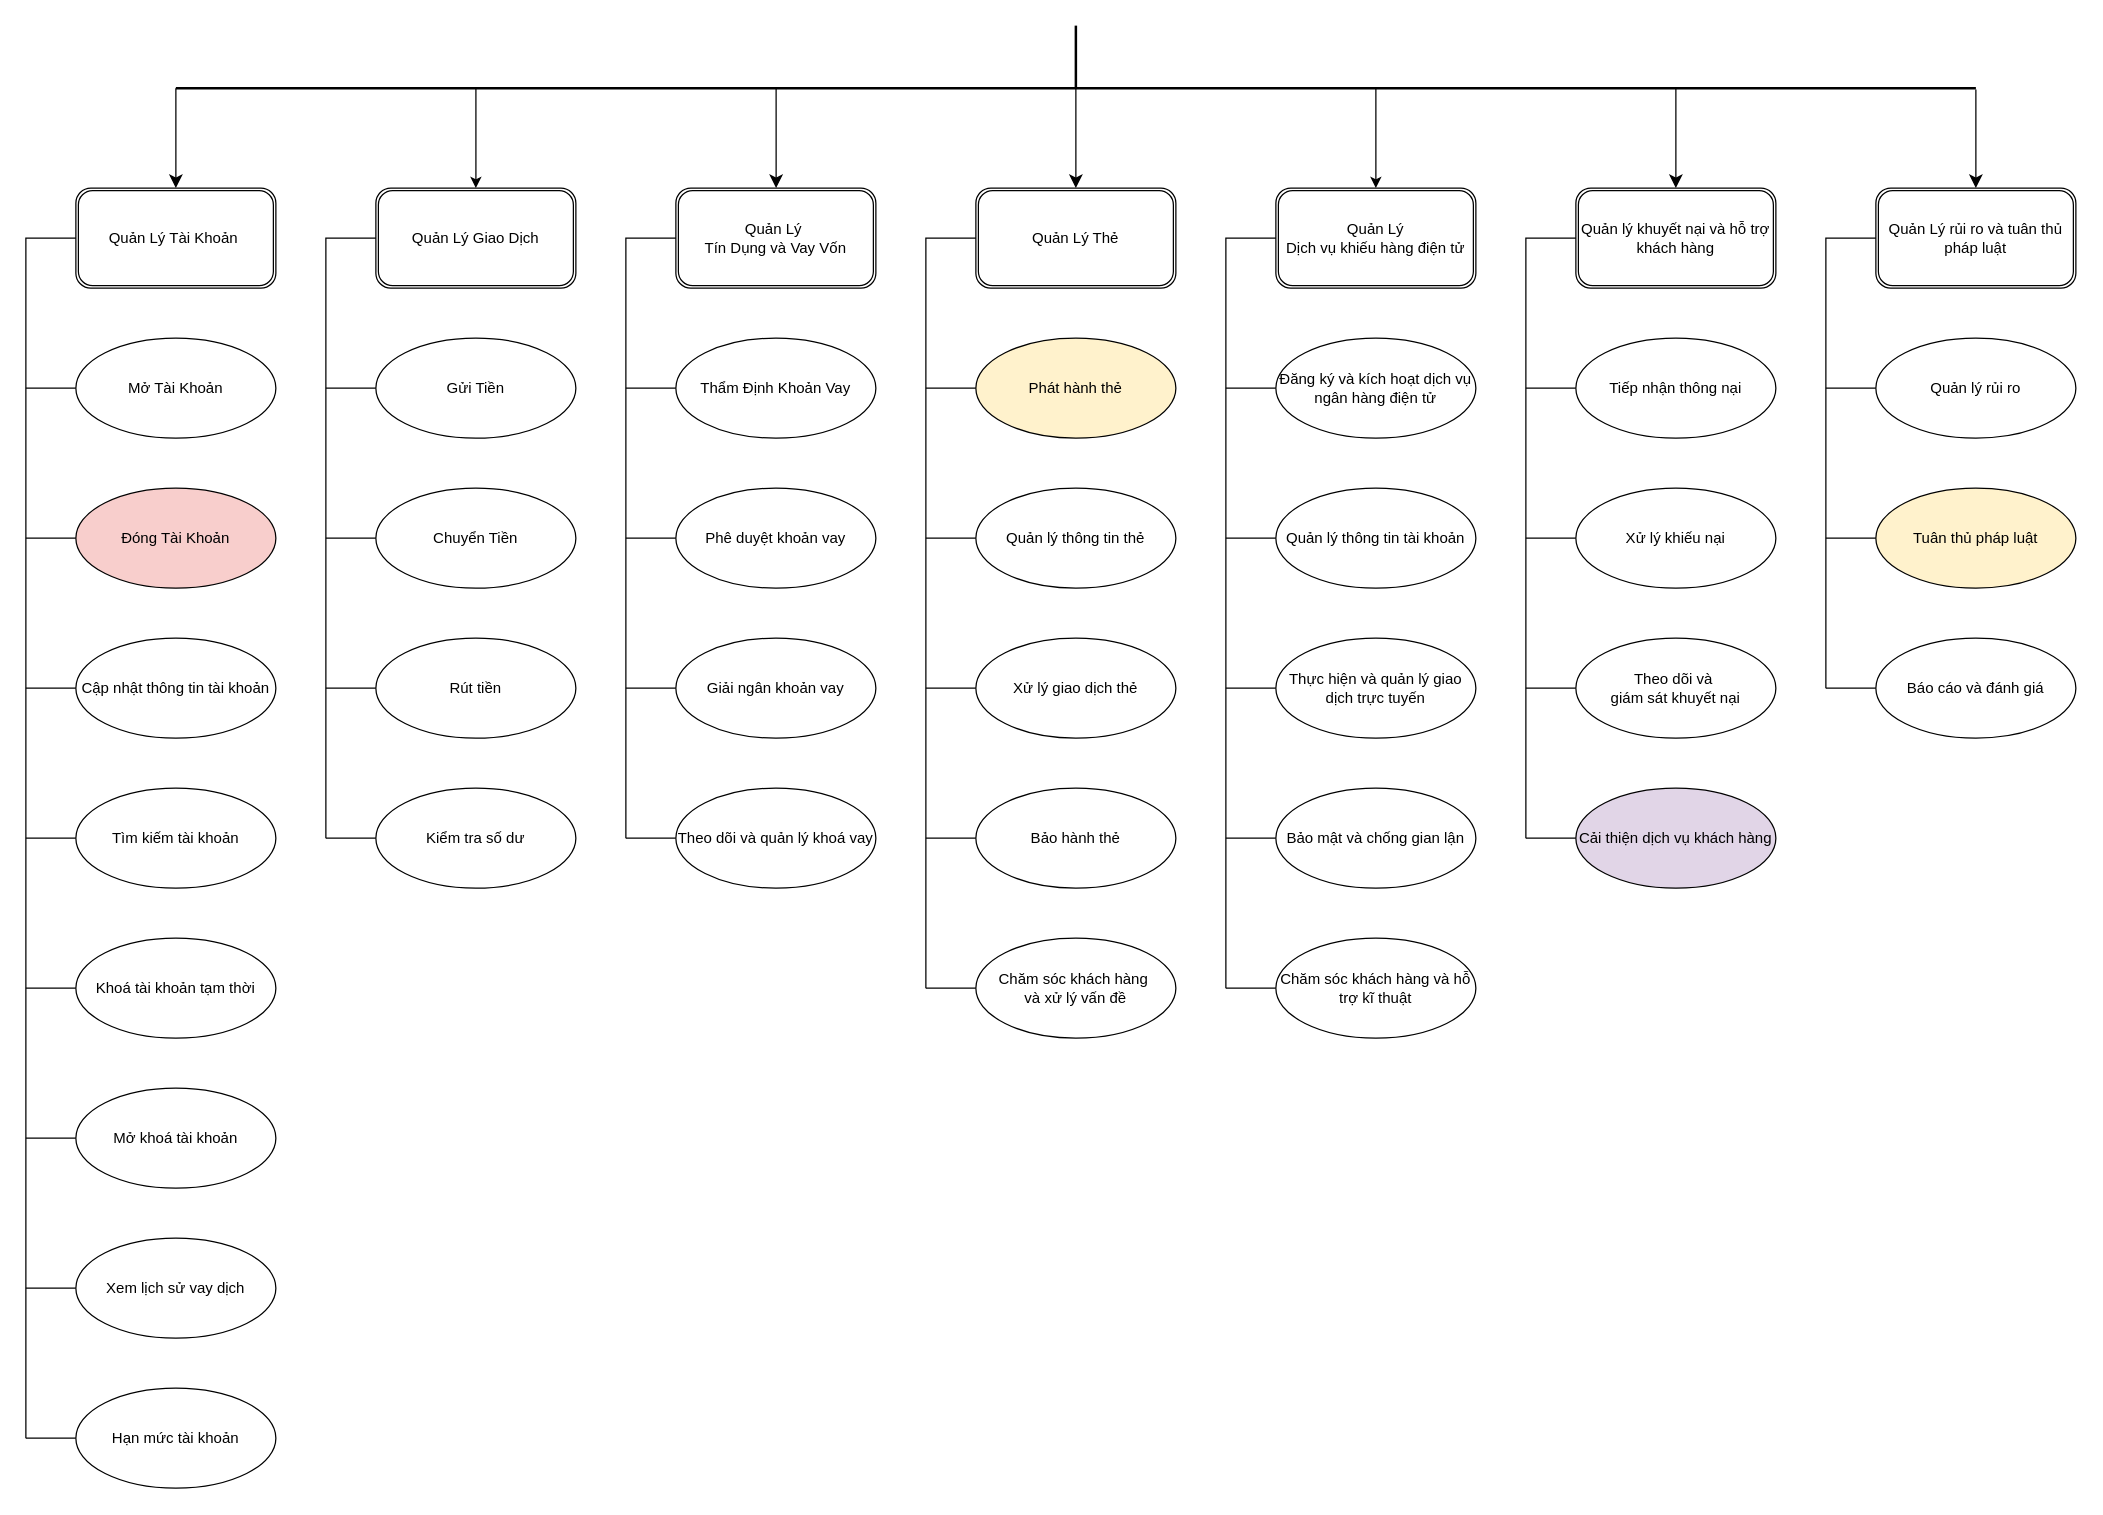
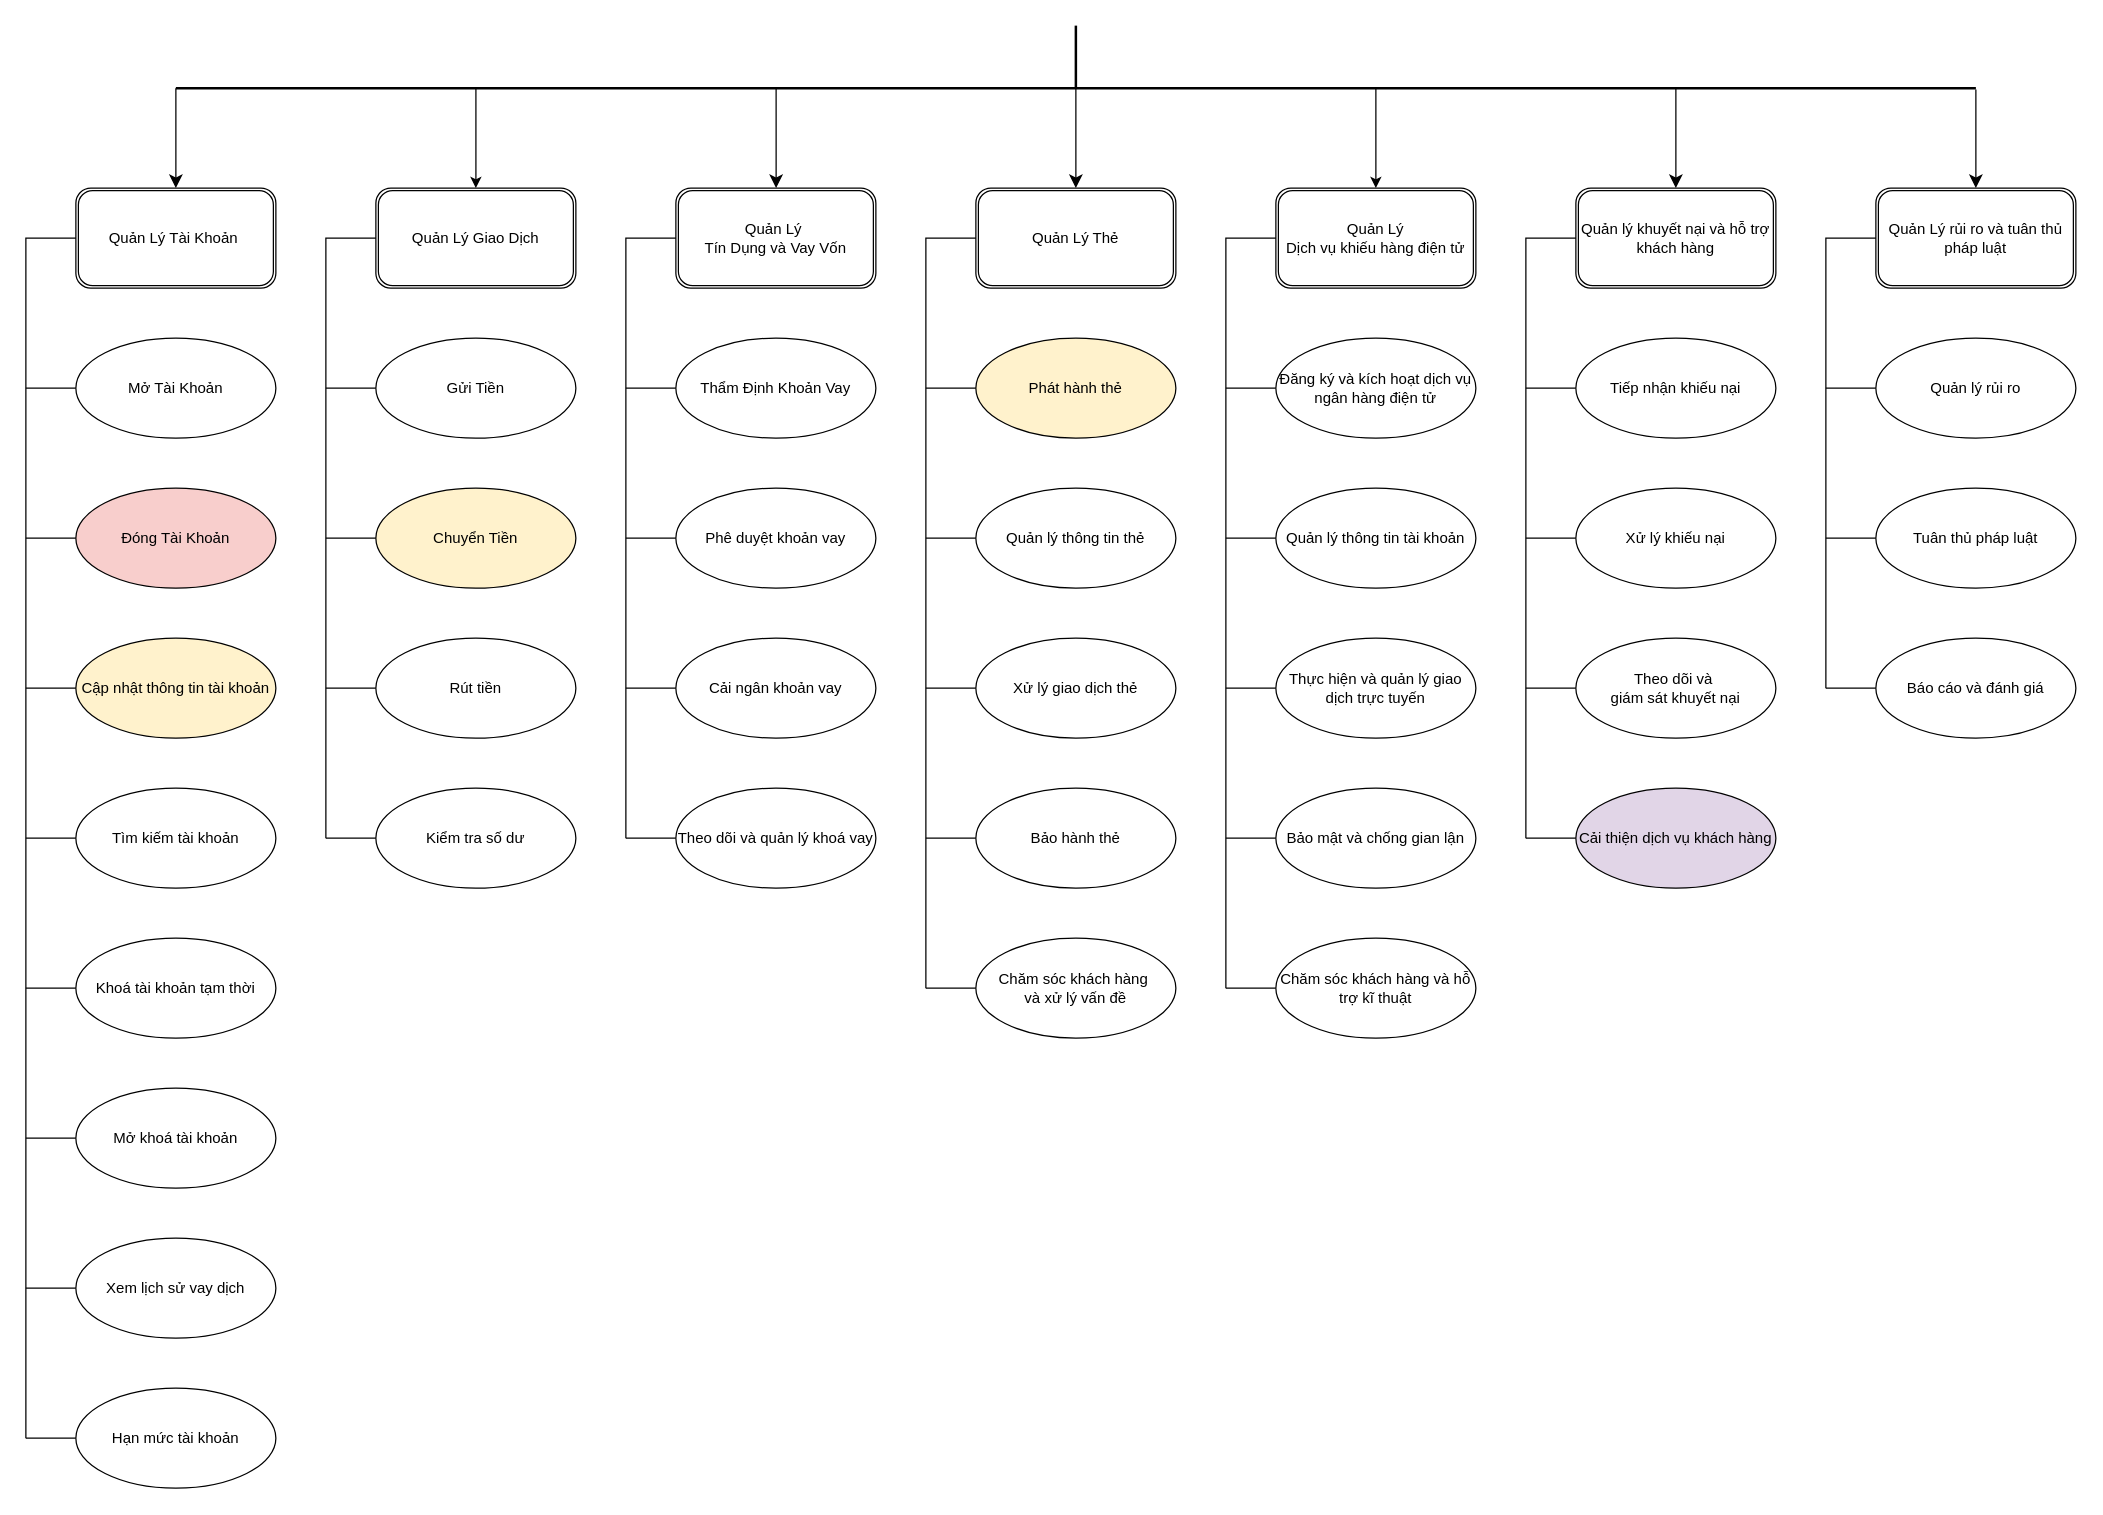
node "Tiếp nhận thông nại": label "Tiếp nhận thông nại" -> "Tiếp nhận khiếu nại"
node "Chuyển Tiền": fillcolor #ffffff -> #fff2cc
node "Tuân thủ pháp luật": fillcolor #fff2cc -> #ffffff
node "Cập nhật thông tin tài khoản": fillcolor #ffffff -> #fff2cc
node "Giải ngân khoản vay": label "Giải ngân khoản vay" -> "Cải ngân khoản vay"
